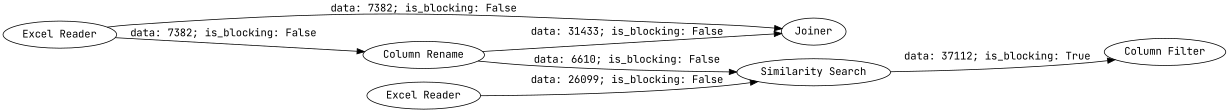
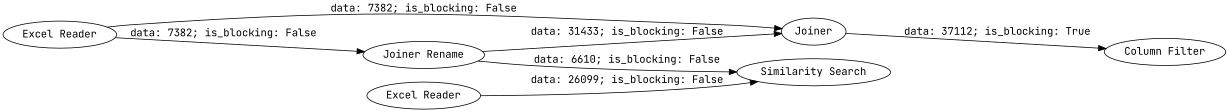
node "Column Rename": label "Column Rename" -> "Joiner Rename"
edge "Similarity Search" -> "Column Filter": now "Joiner" -> "Column Filter"
